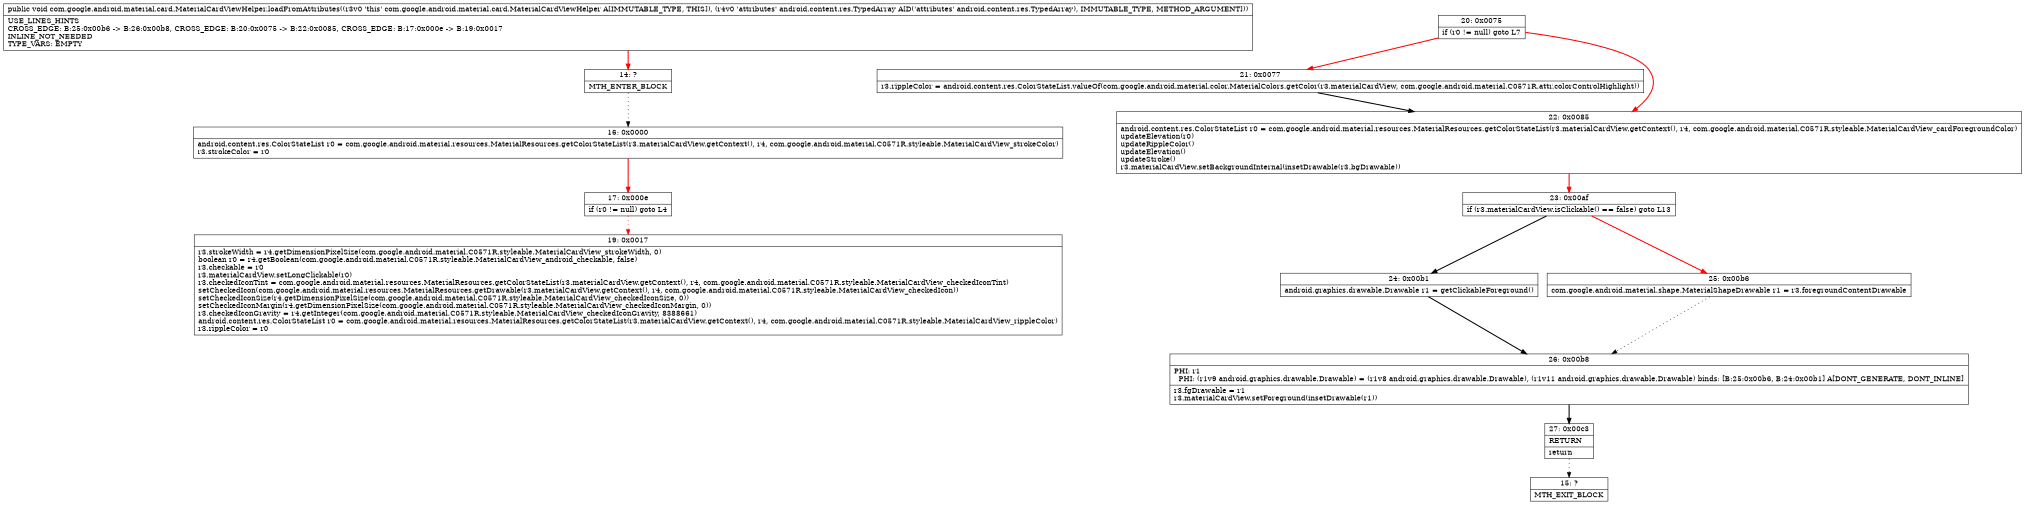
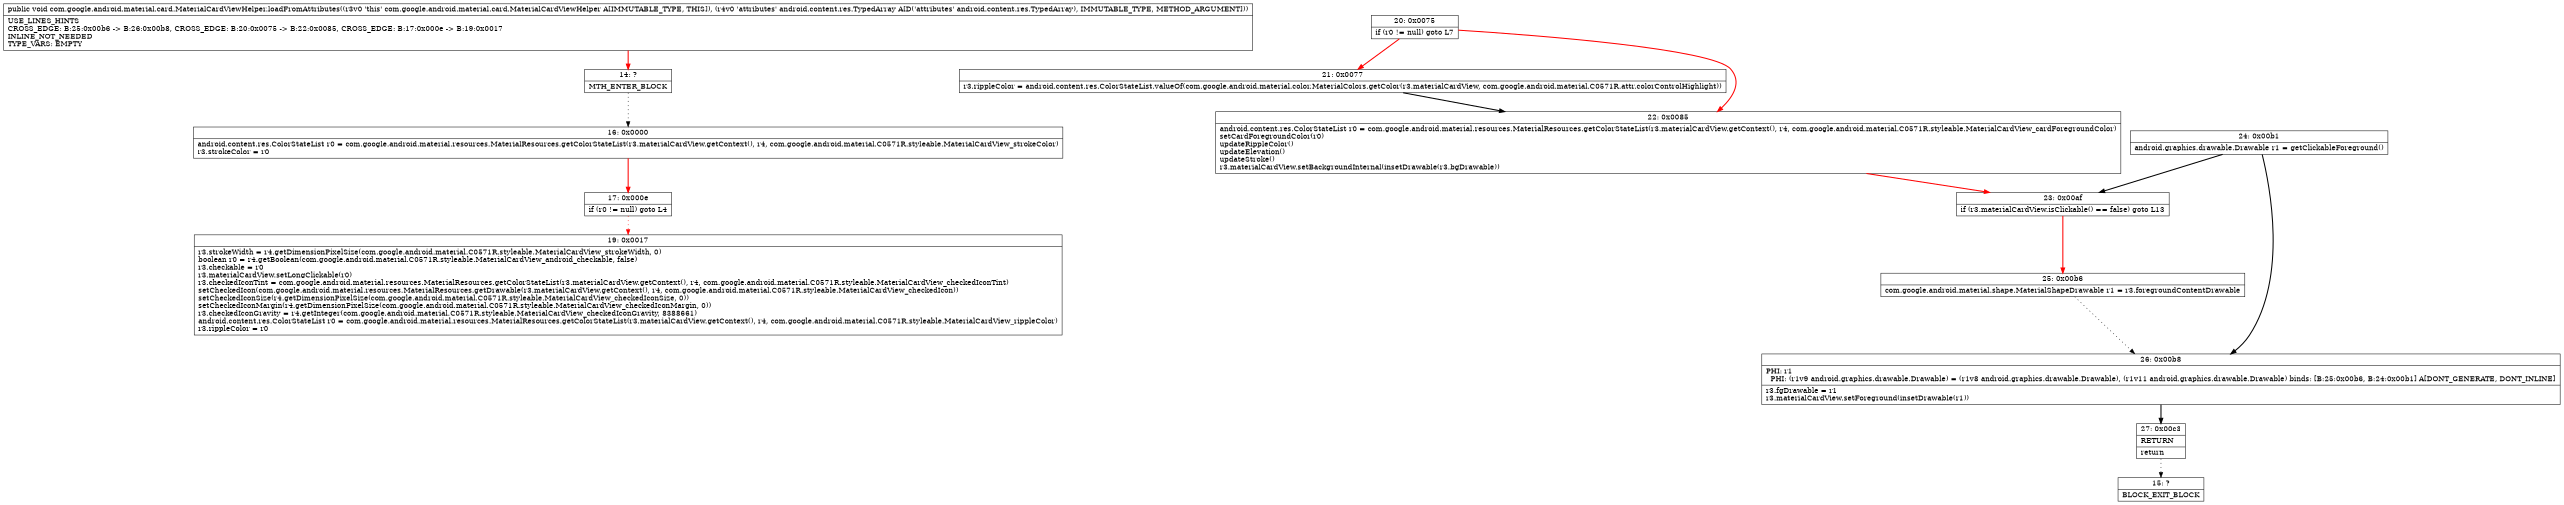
node "22: 0x0085": text "updateElevation(r0)" -> "setCardForegroundColor(r0)"
edge "23: 0x00af" -> "24: 0x00b1": reversed
node "15: ?": text "MTH_EXIT_BLOCK" -> "BLOCK_EXIT_BLOCK"
